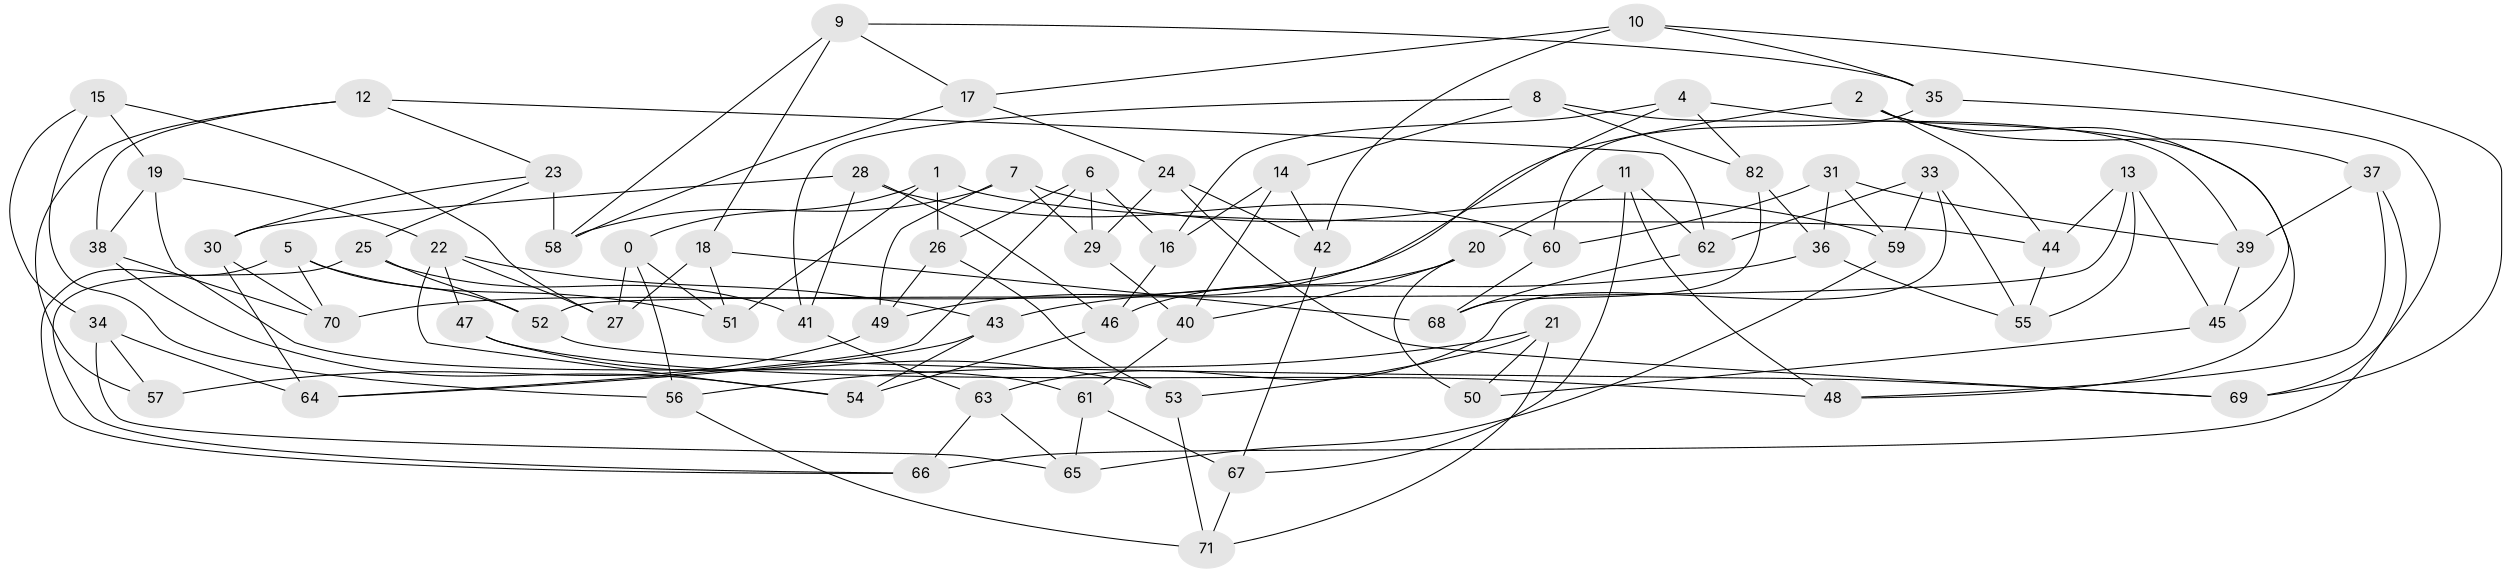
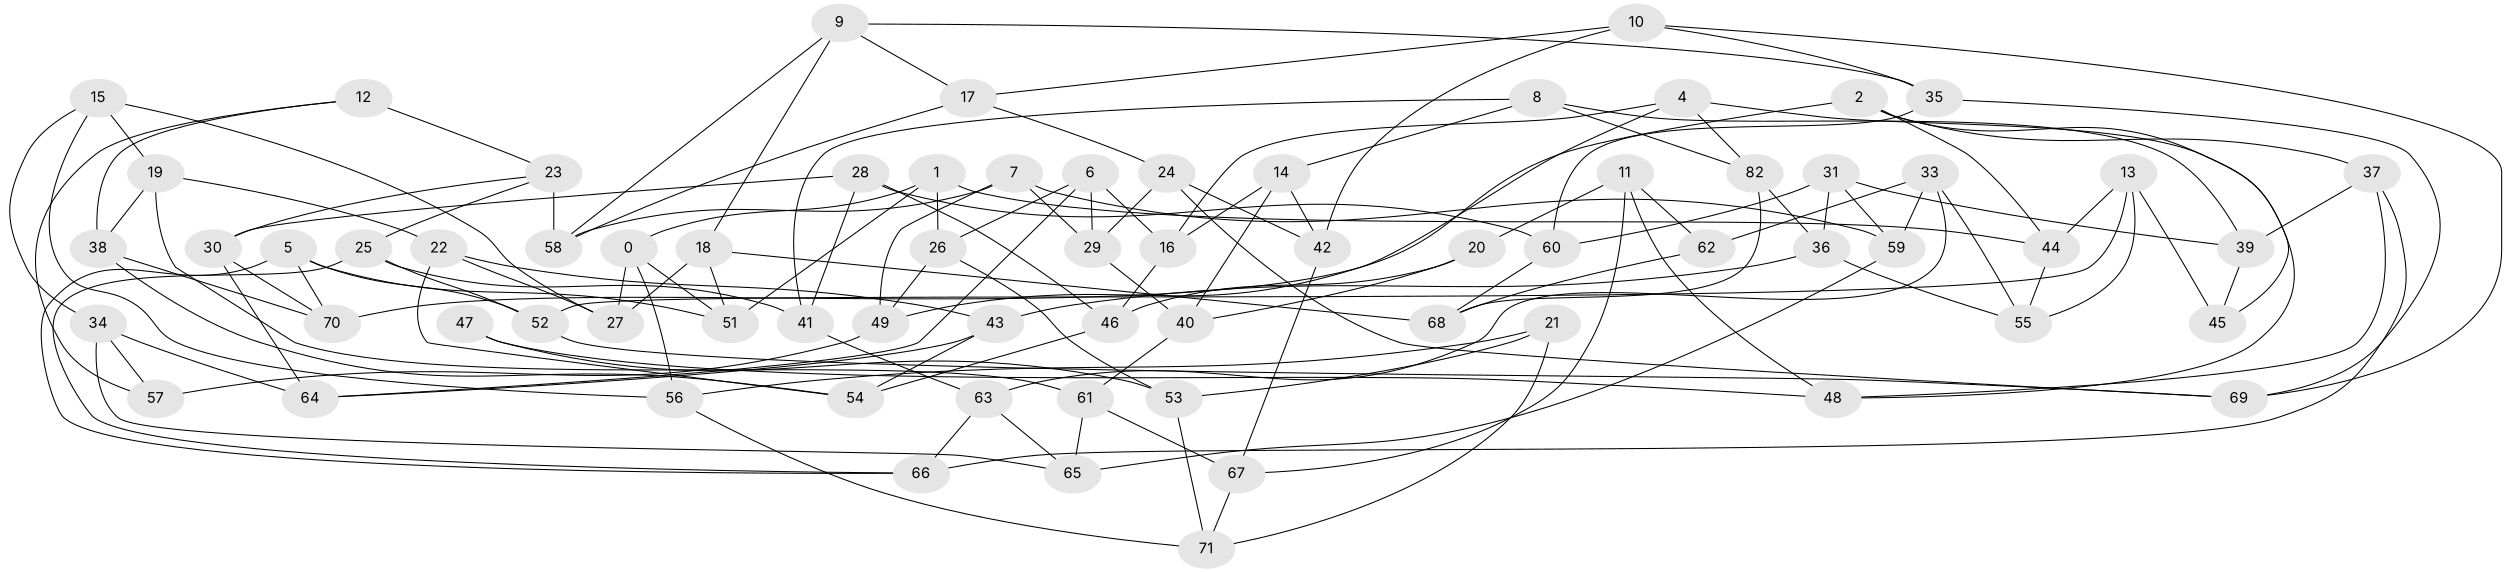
edge "12" -- "62": removed
edge "22" -- "47": removed
node "50": removed
